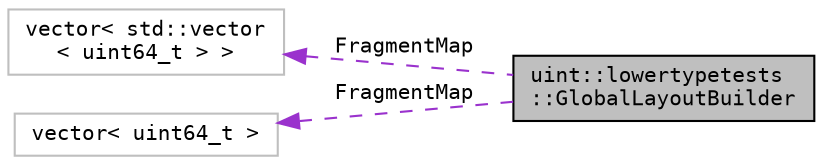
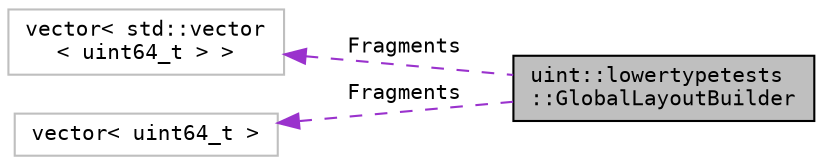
edge "uint::lowertypetests ::GlobalLayoutBuilder" -> "vector< std::vector < uint64_t > >": label " FragmentMap" -> " Fragments"
edge "uint::lowertypetests ::GlobalLayoutBuilder" -> "vector< uint64_t >": label " FragmentMap" -> " Fragments"
